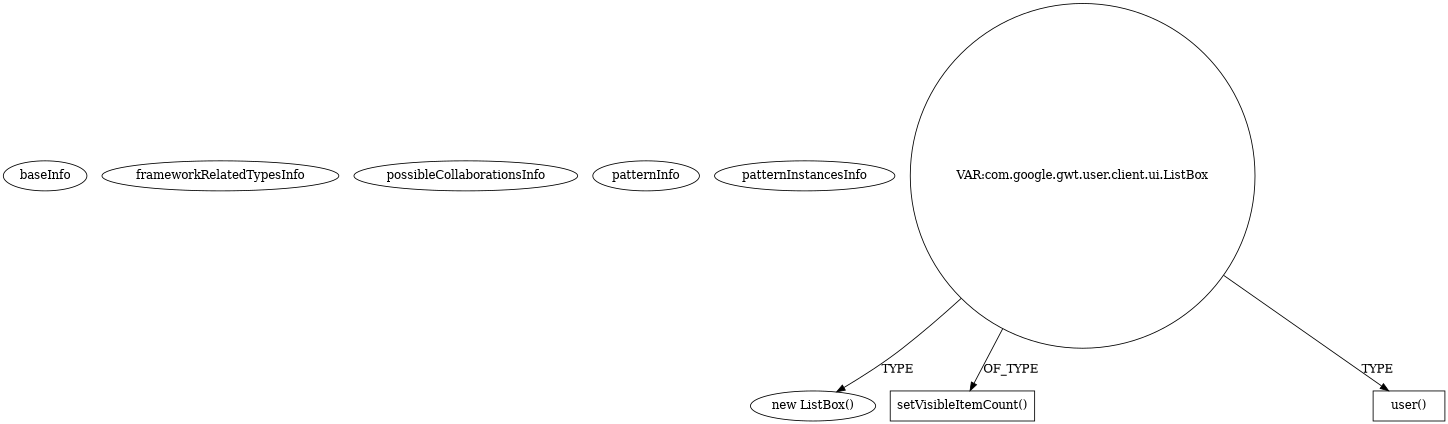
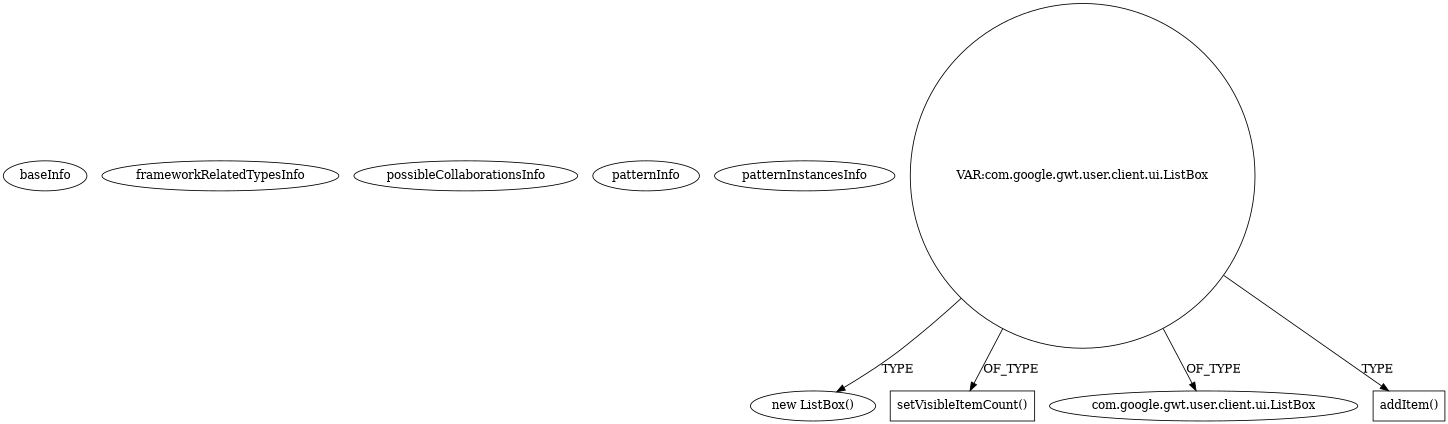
node "com.google.gwt.user.client.ui.ListBox": added
node "user()": label "user()" -> "addItem()"
